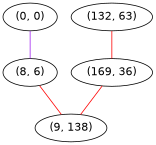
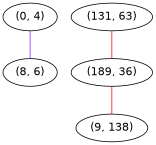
node "(0, 0)": label "(0, 0)" -> "(0, 4)"
node "(132, 63)": label "(132, 63)" -> "(131, 63)"
node "(169, 36)": label "(169, 36)" -> "(189, 36)"
edge "(8, 6)" -- "(9, 138)": removed
